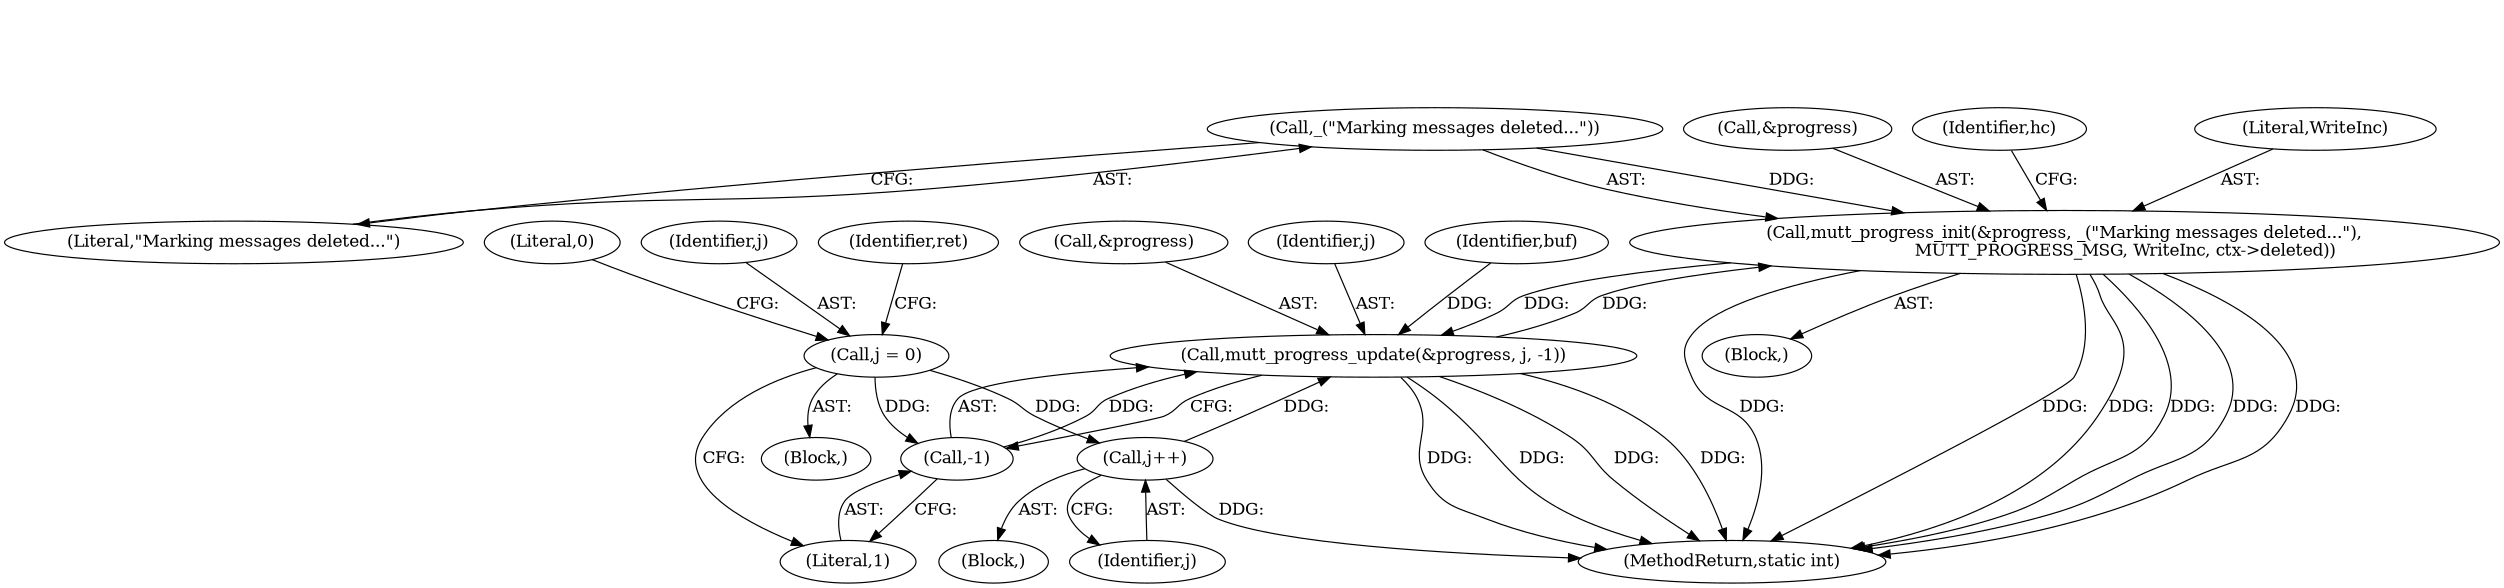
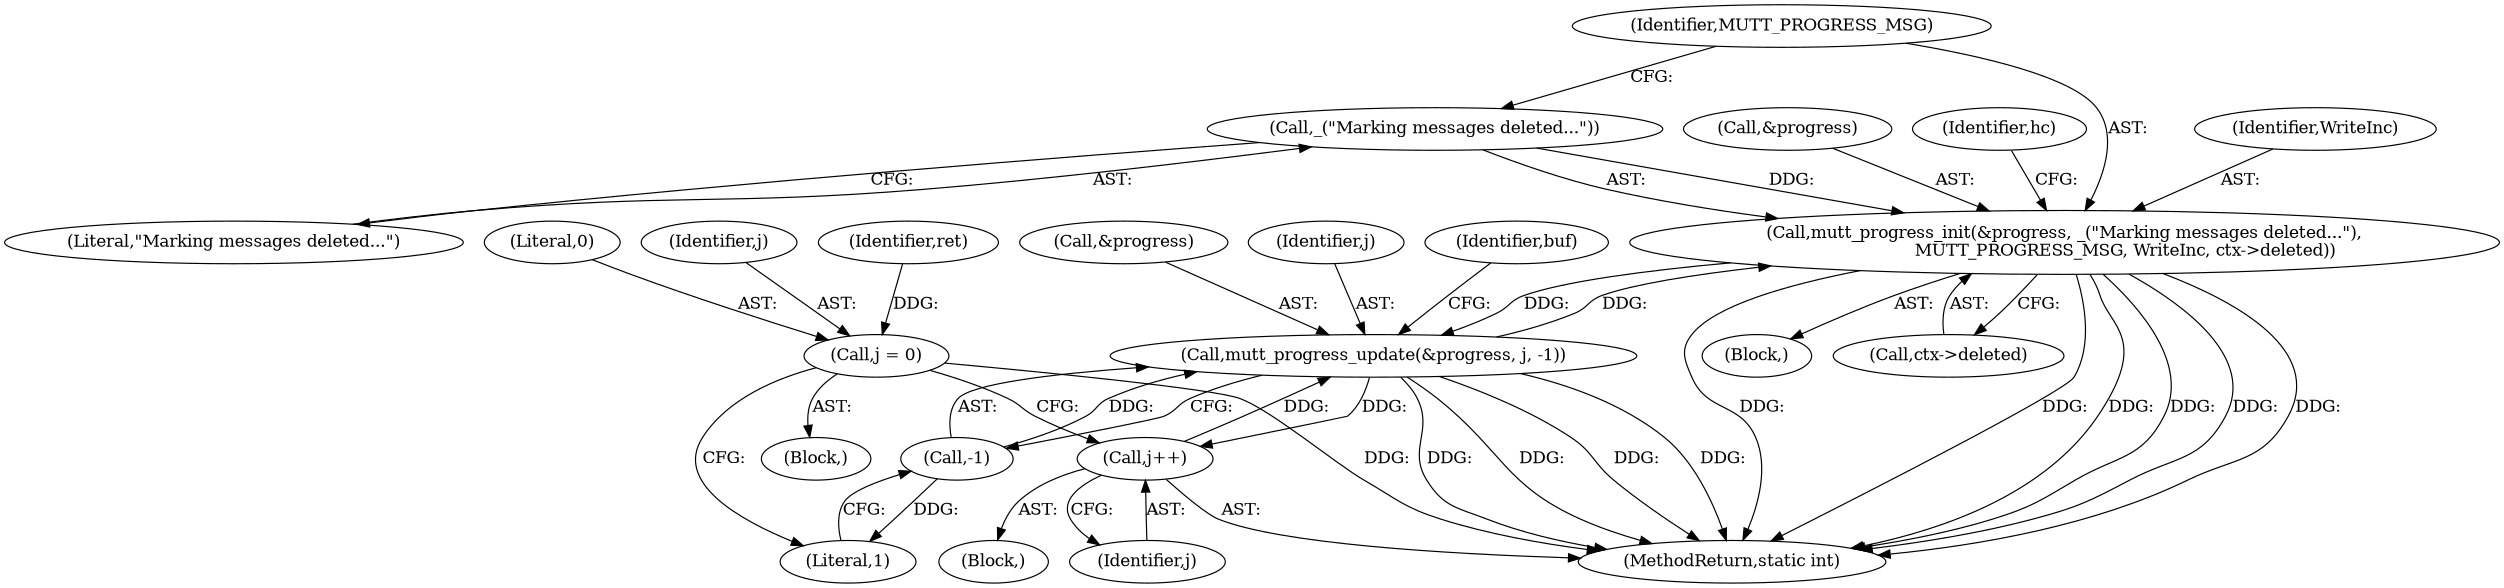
node "(Identifier,MUTT_PROGRESS_MSG)": added
node "(Literal,WriteInc)": label "(Literal,WriteInc)" -> "(Identifier,WriteInc)"
edge "(Literal,0)" -> "(Call,j = 0)": label "CFG: " -> "AST: "
edge "(Identifier,ret)" -> "(Call,j = 0)": label "CFG: " -> "DDG: "
edge "(Identifier,buf)" -> "(Call,mutt_progress_update(&progress, j, -1))": label "DDG: " -> "CFG: "
node "(Call,ctx->deleted)": added
edge "(Call,j = 0)" -> "(Call,j++)": label "DDG: " -> "CFG: "
edge "(Call,j = 0)" -> "(Call,-1)": now "(Call,j = 0)" -> "(MethodReturn,static int)"
edge "(Call,mutt_progress_update(&progress, j, -1))" -> "(Call,j++)": added, label "DDG:"
edge "(Literal,1)" -> "(Call,-1)": label "AST: " -> "CFG: "
edge "(Call,-1)" -> "(Literal,1)": label "CFG: " -> "DDG: "
edge "(Call,j++)" -> "(MethodReturn,static int)": label "DDG: " -> "AST: "
